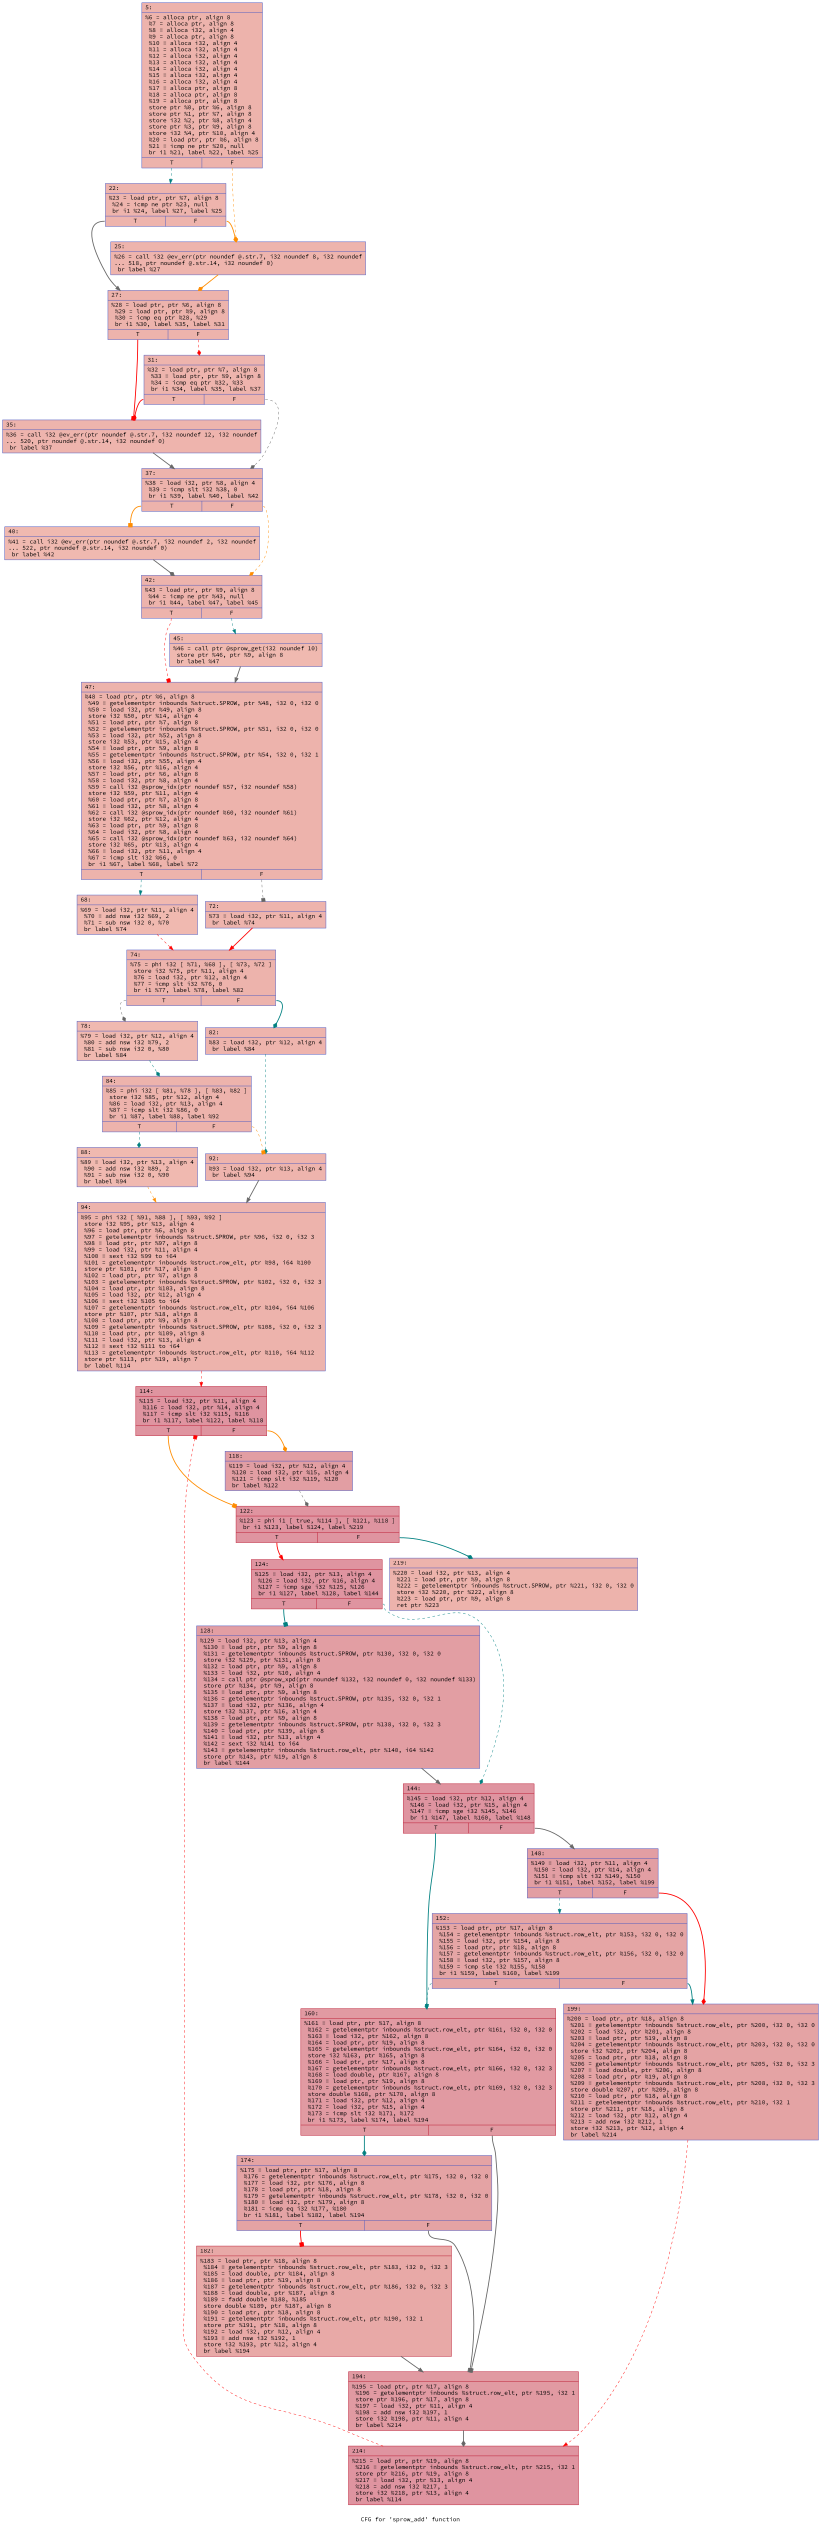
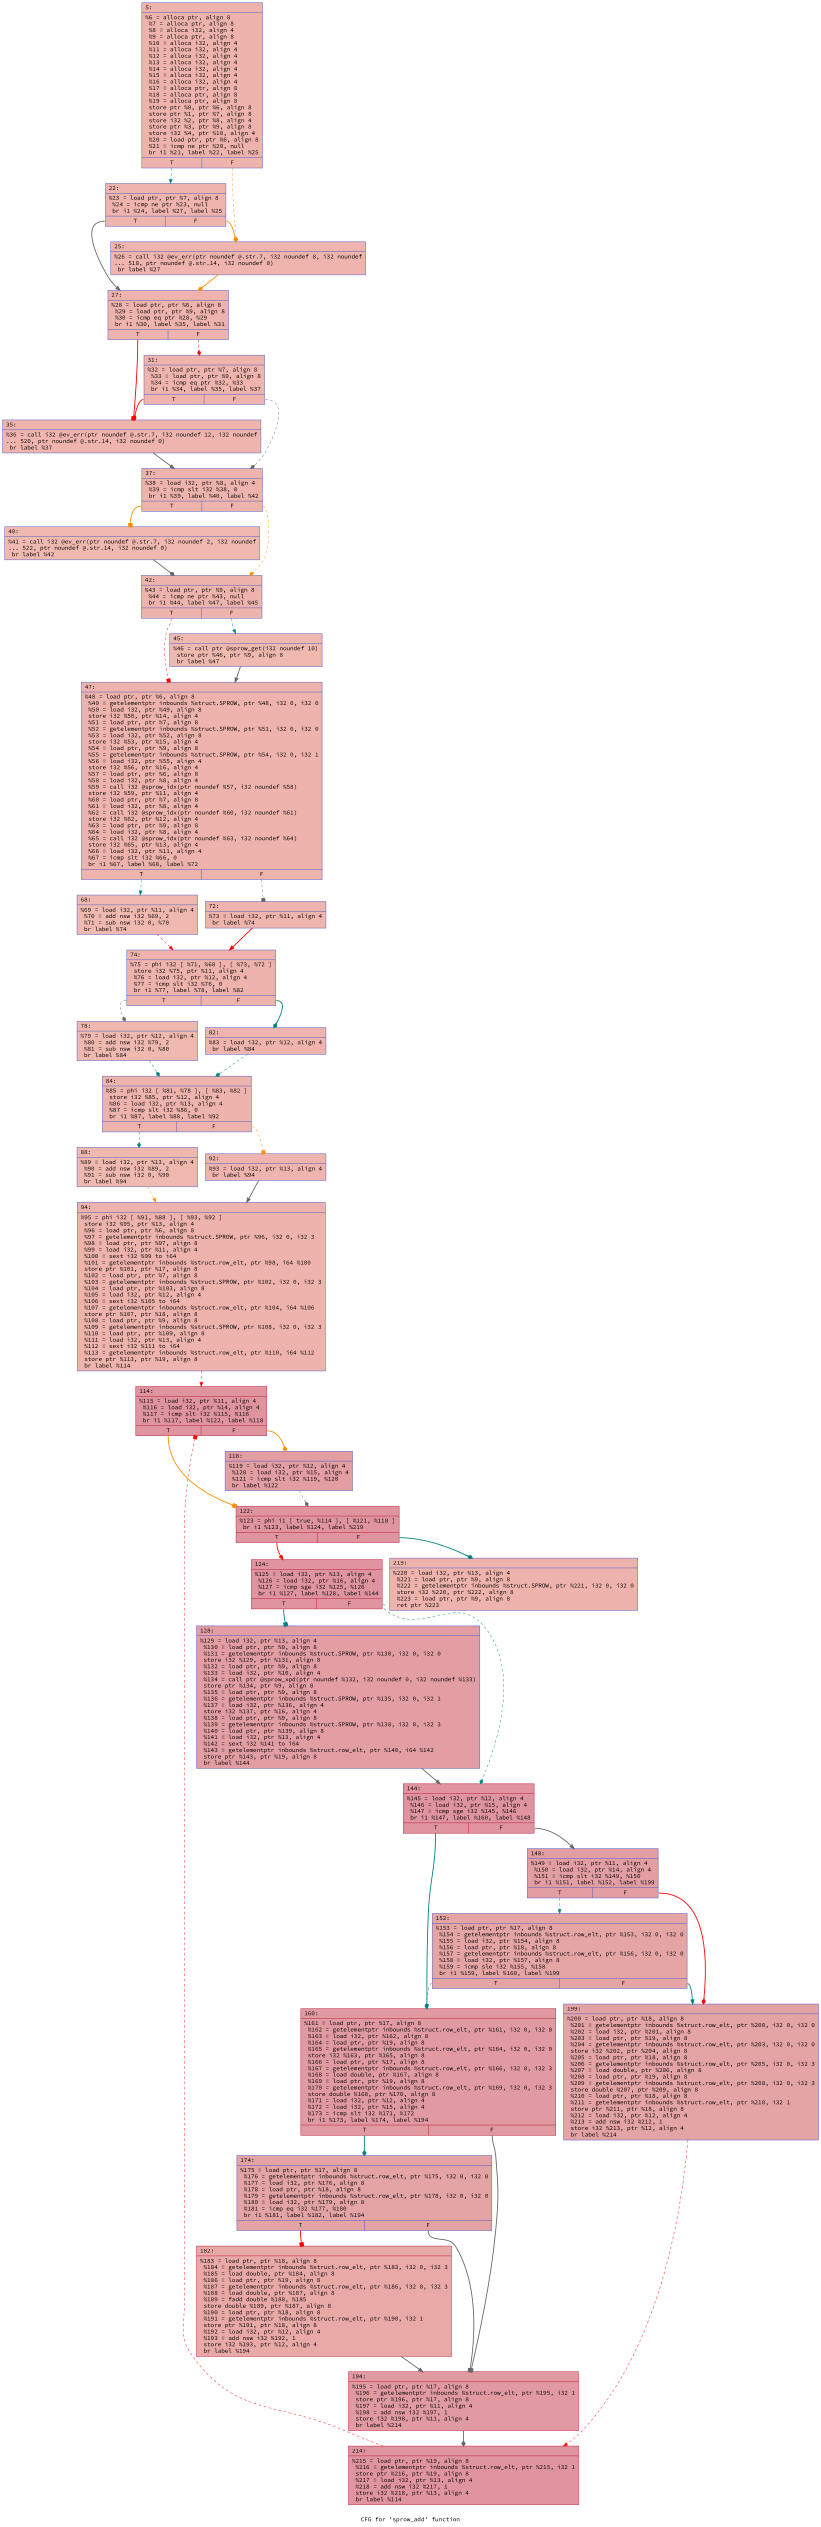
edge "82:" -> "92:": now "82:" -> "84:"
node "94:": text "store ptr %113, ptr %19, align 7" -> "store ptr %113, ptr %19, align 8"
